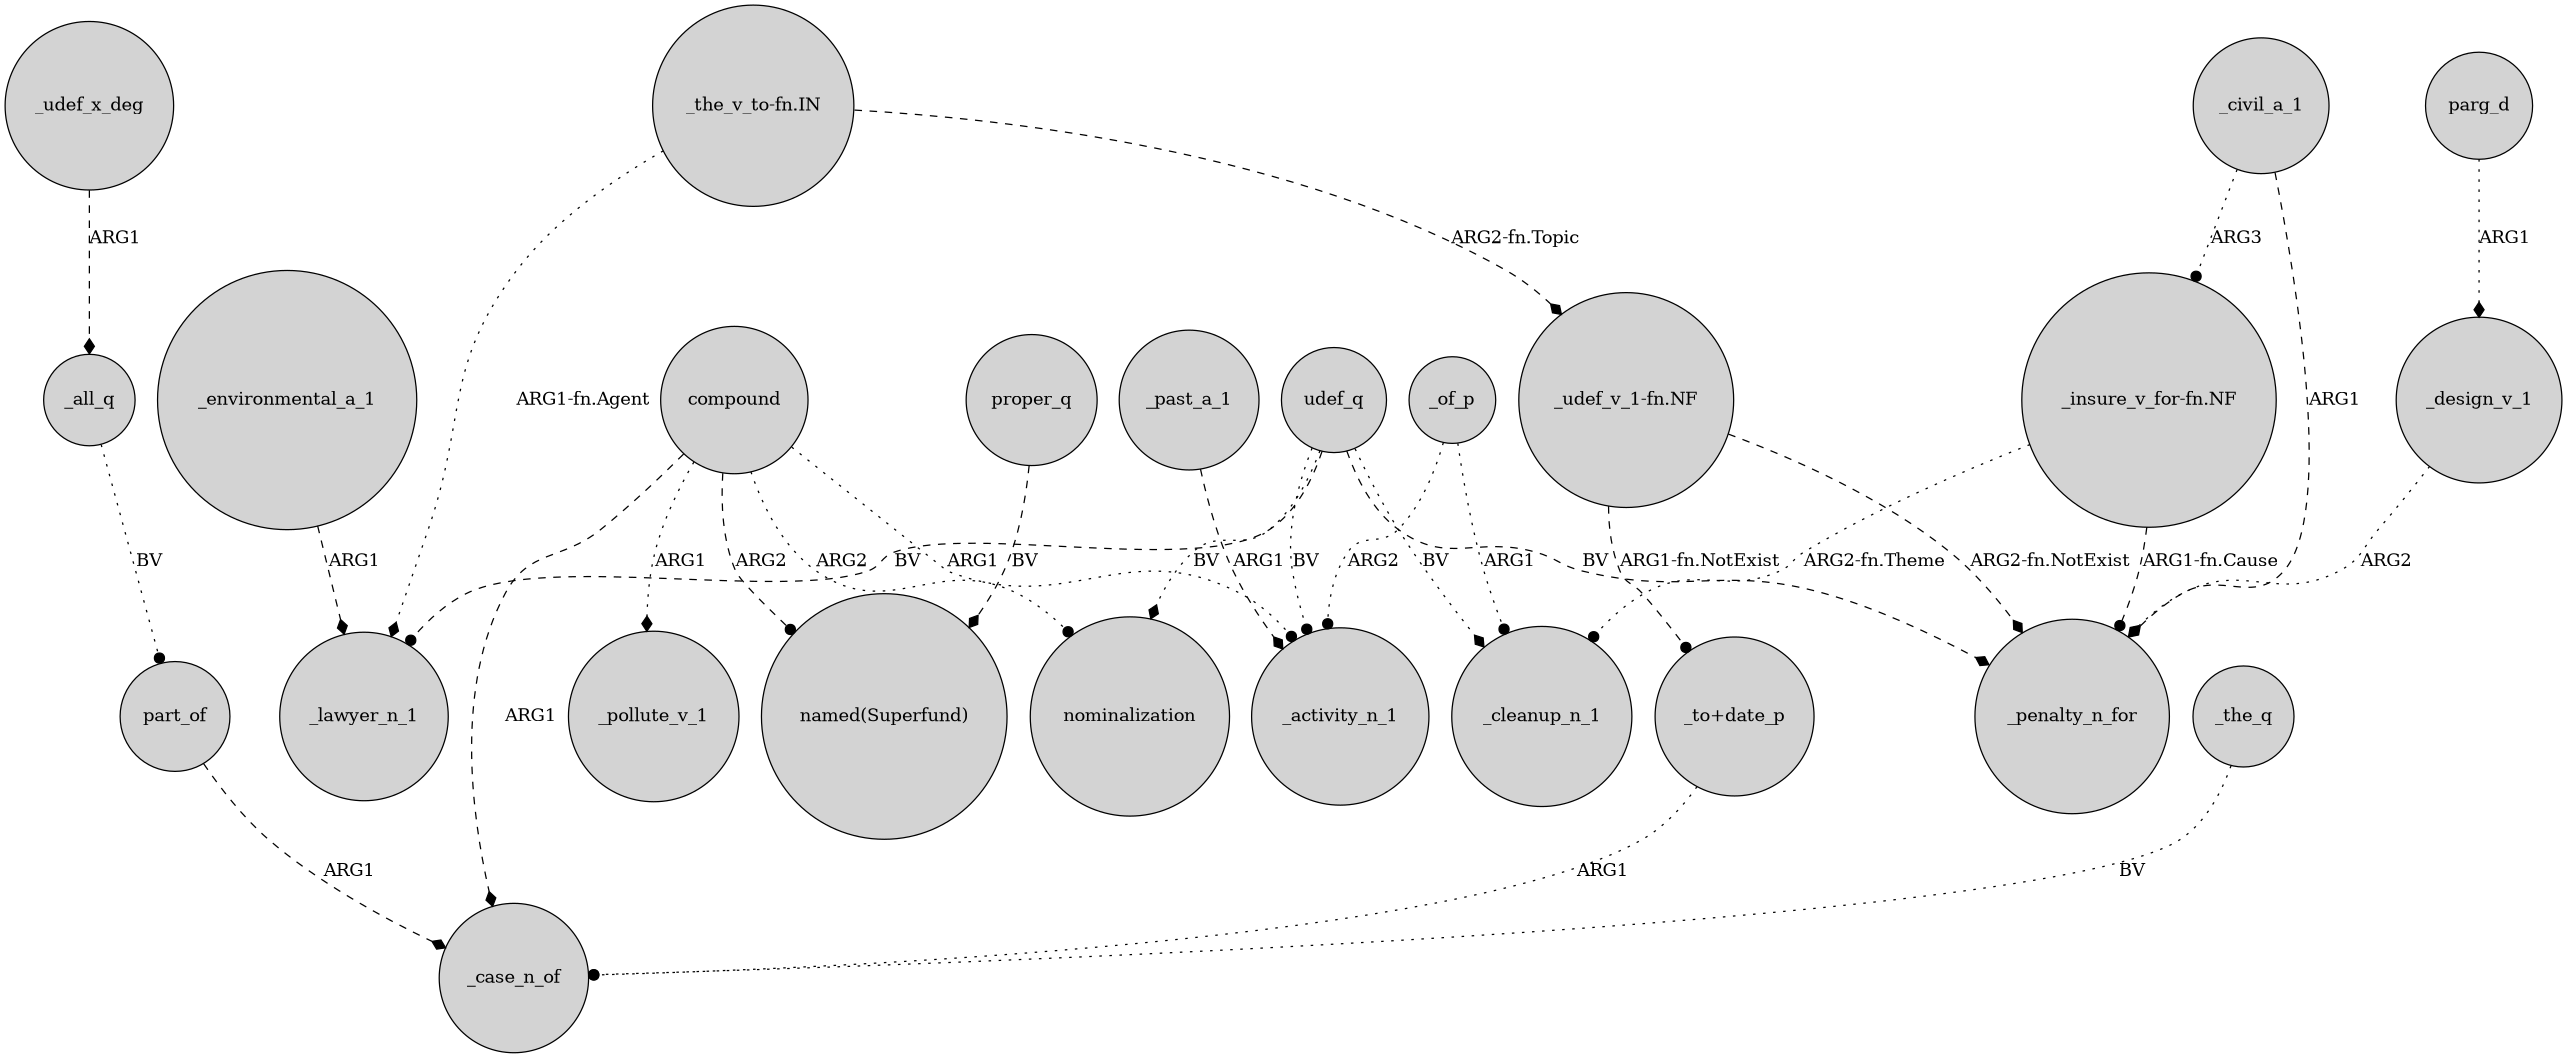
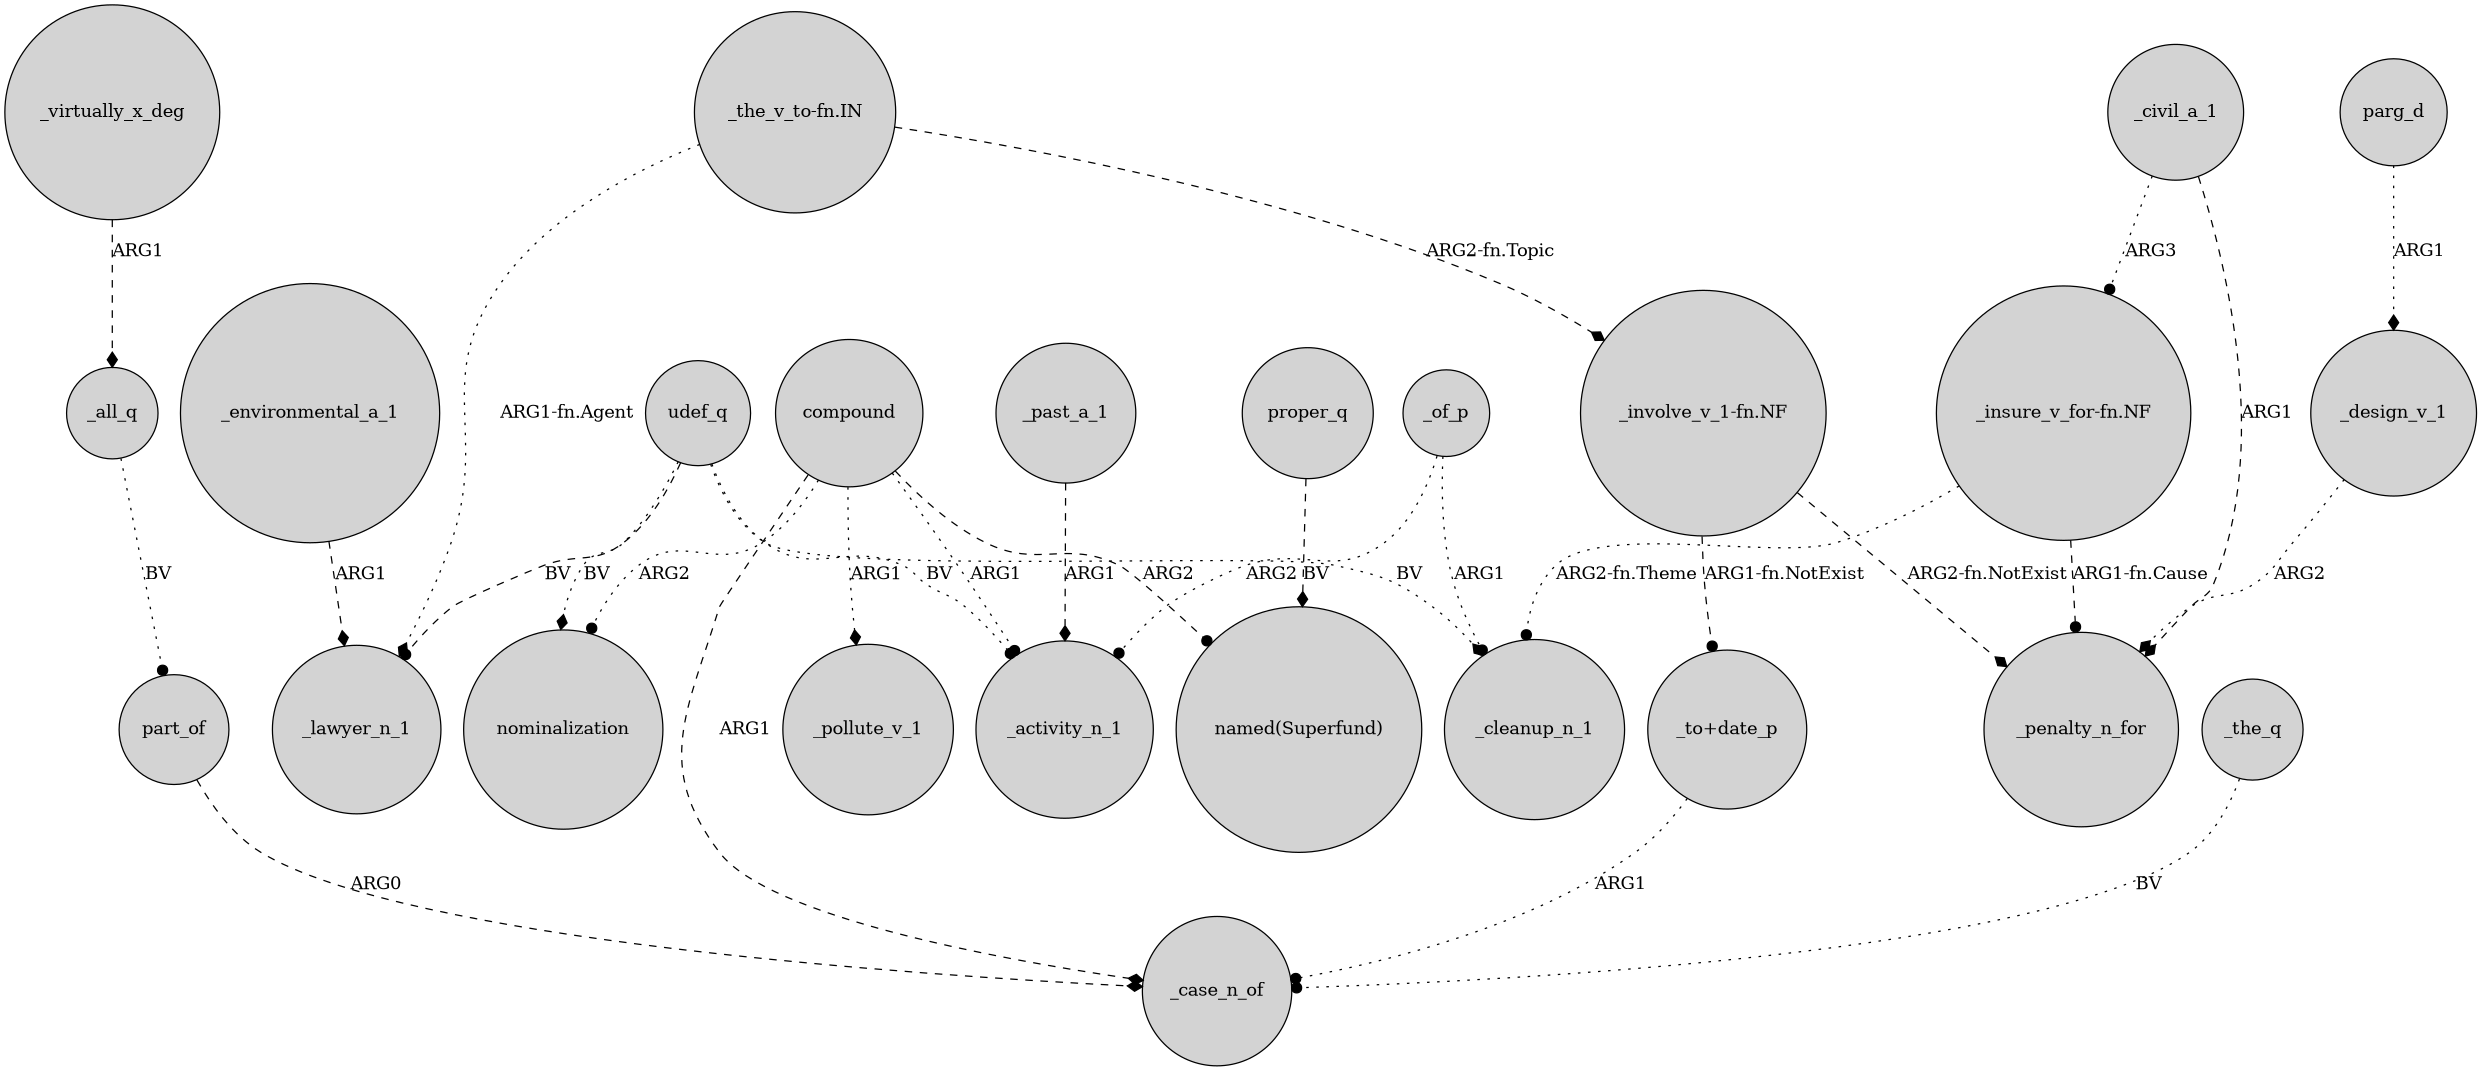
node "_udef_x_deg": label "_udef_x_deg" -> "_virtually_x_deg"
node "_udef_v_1-fn.NF": label "_udef_v_1-fn.NF" -> "_involve_v_1-fn.NF"
edge "udef_q" -> "_penalty_n_for": removed, label "BV"
edge "part_of" -> "_case_n_of": label "ARG1" -> "ARG0"
